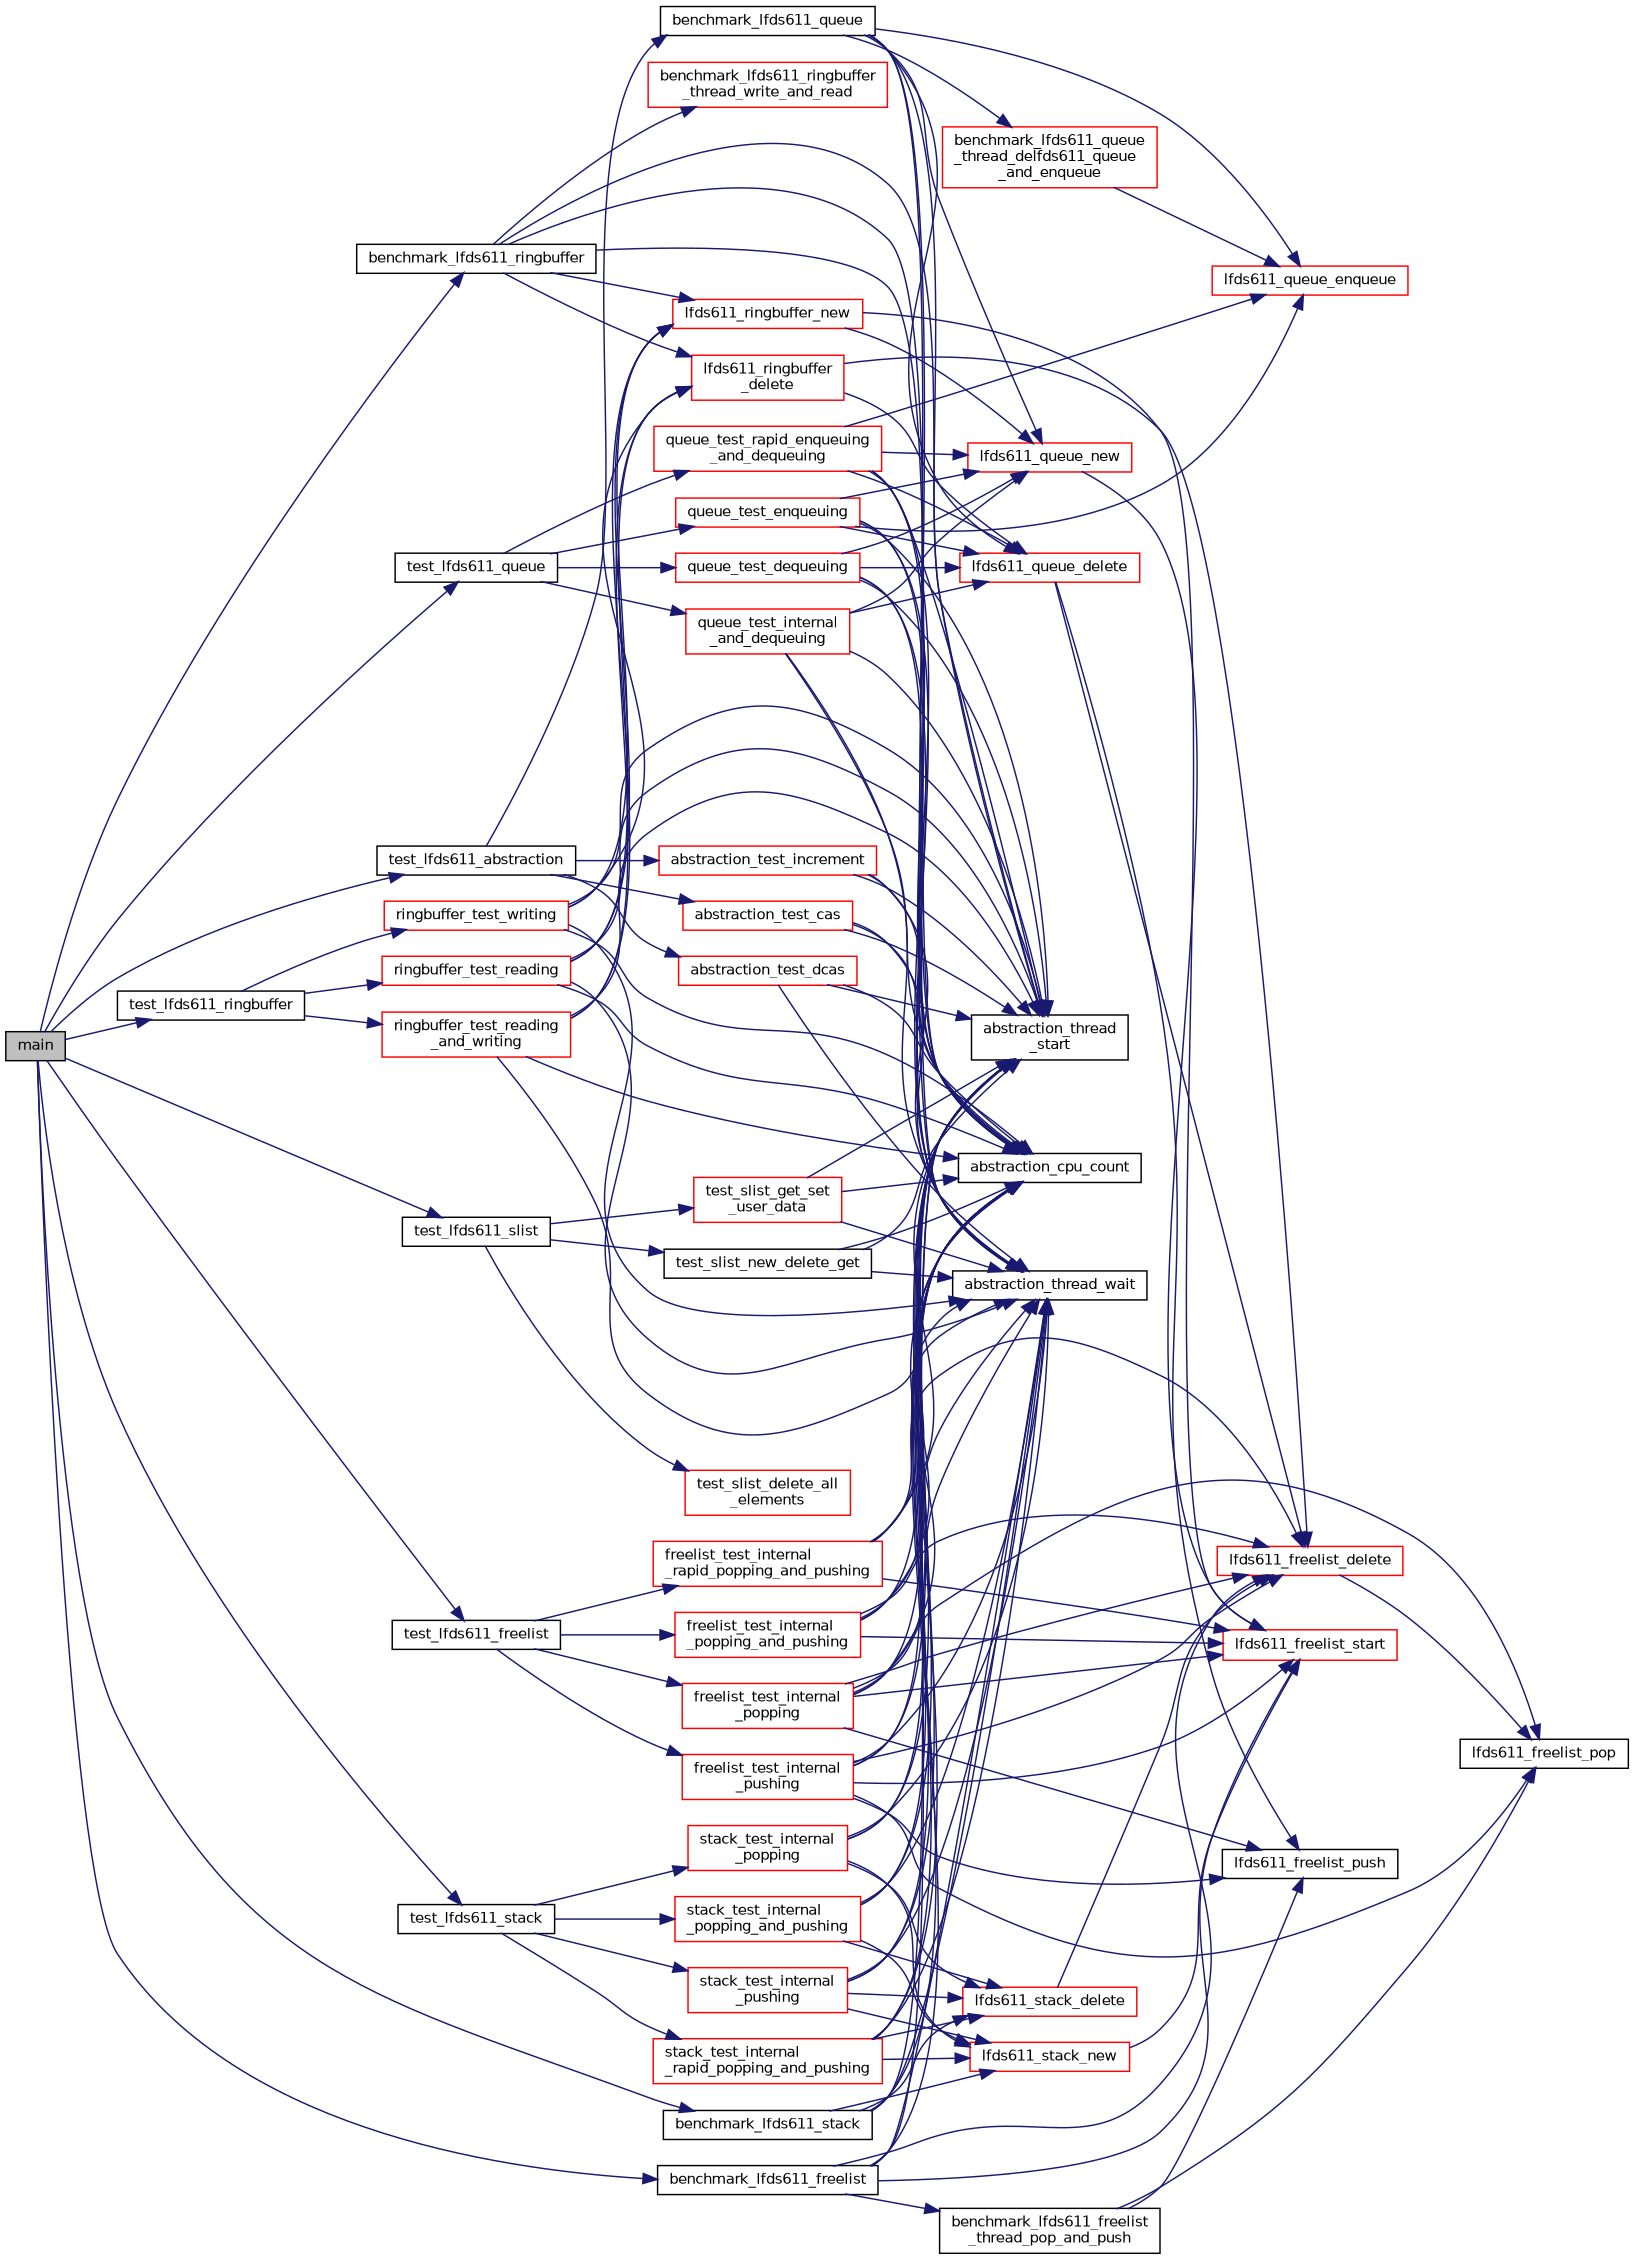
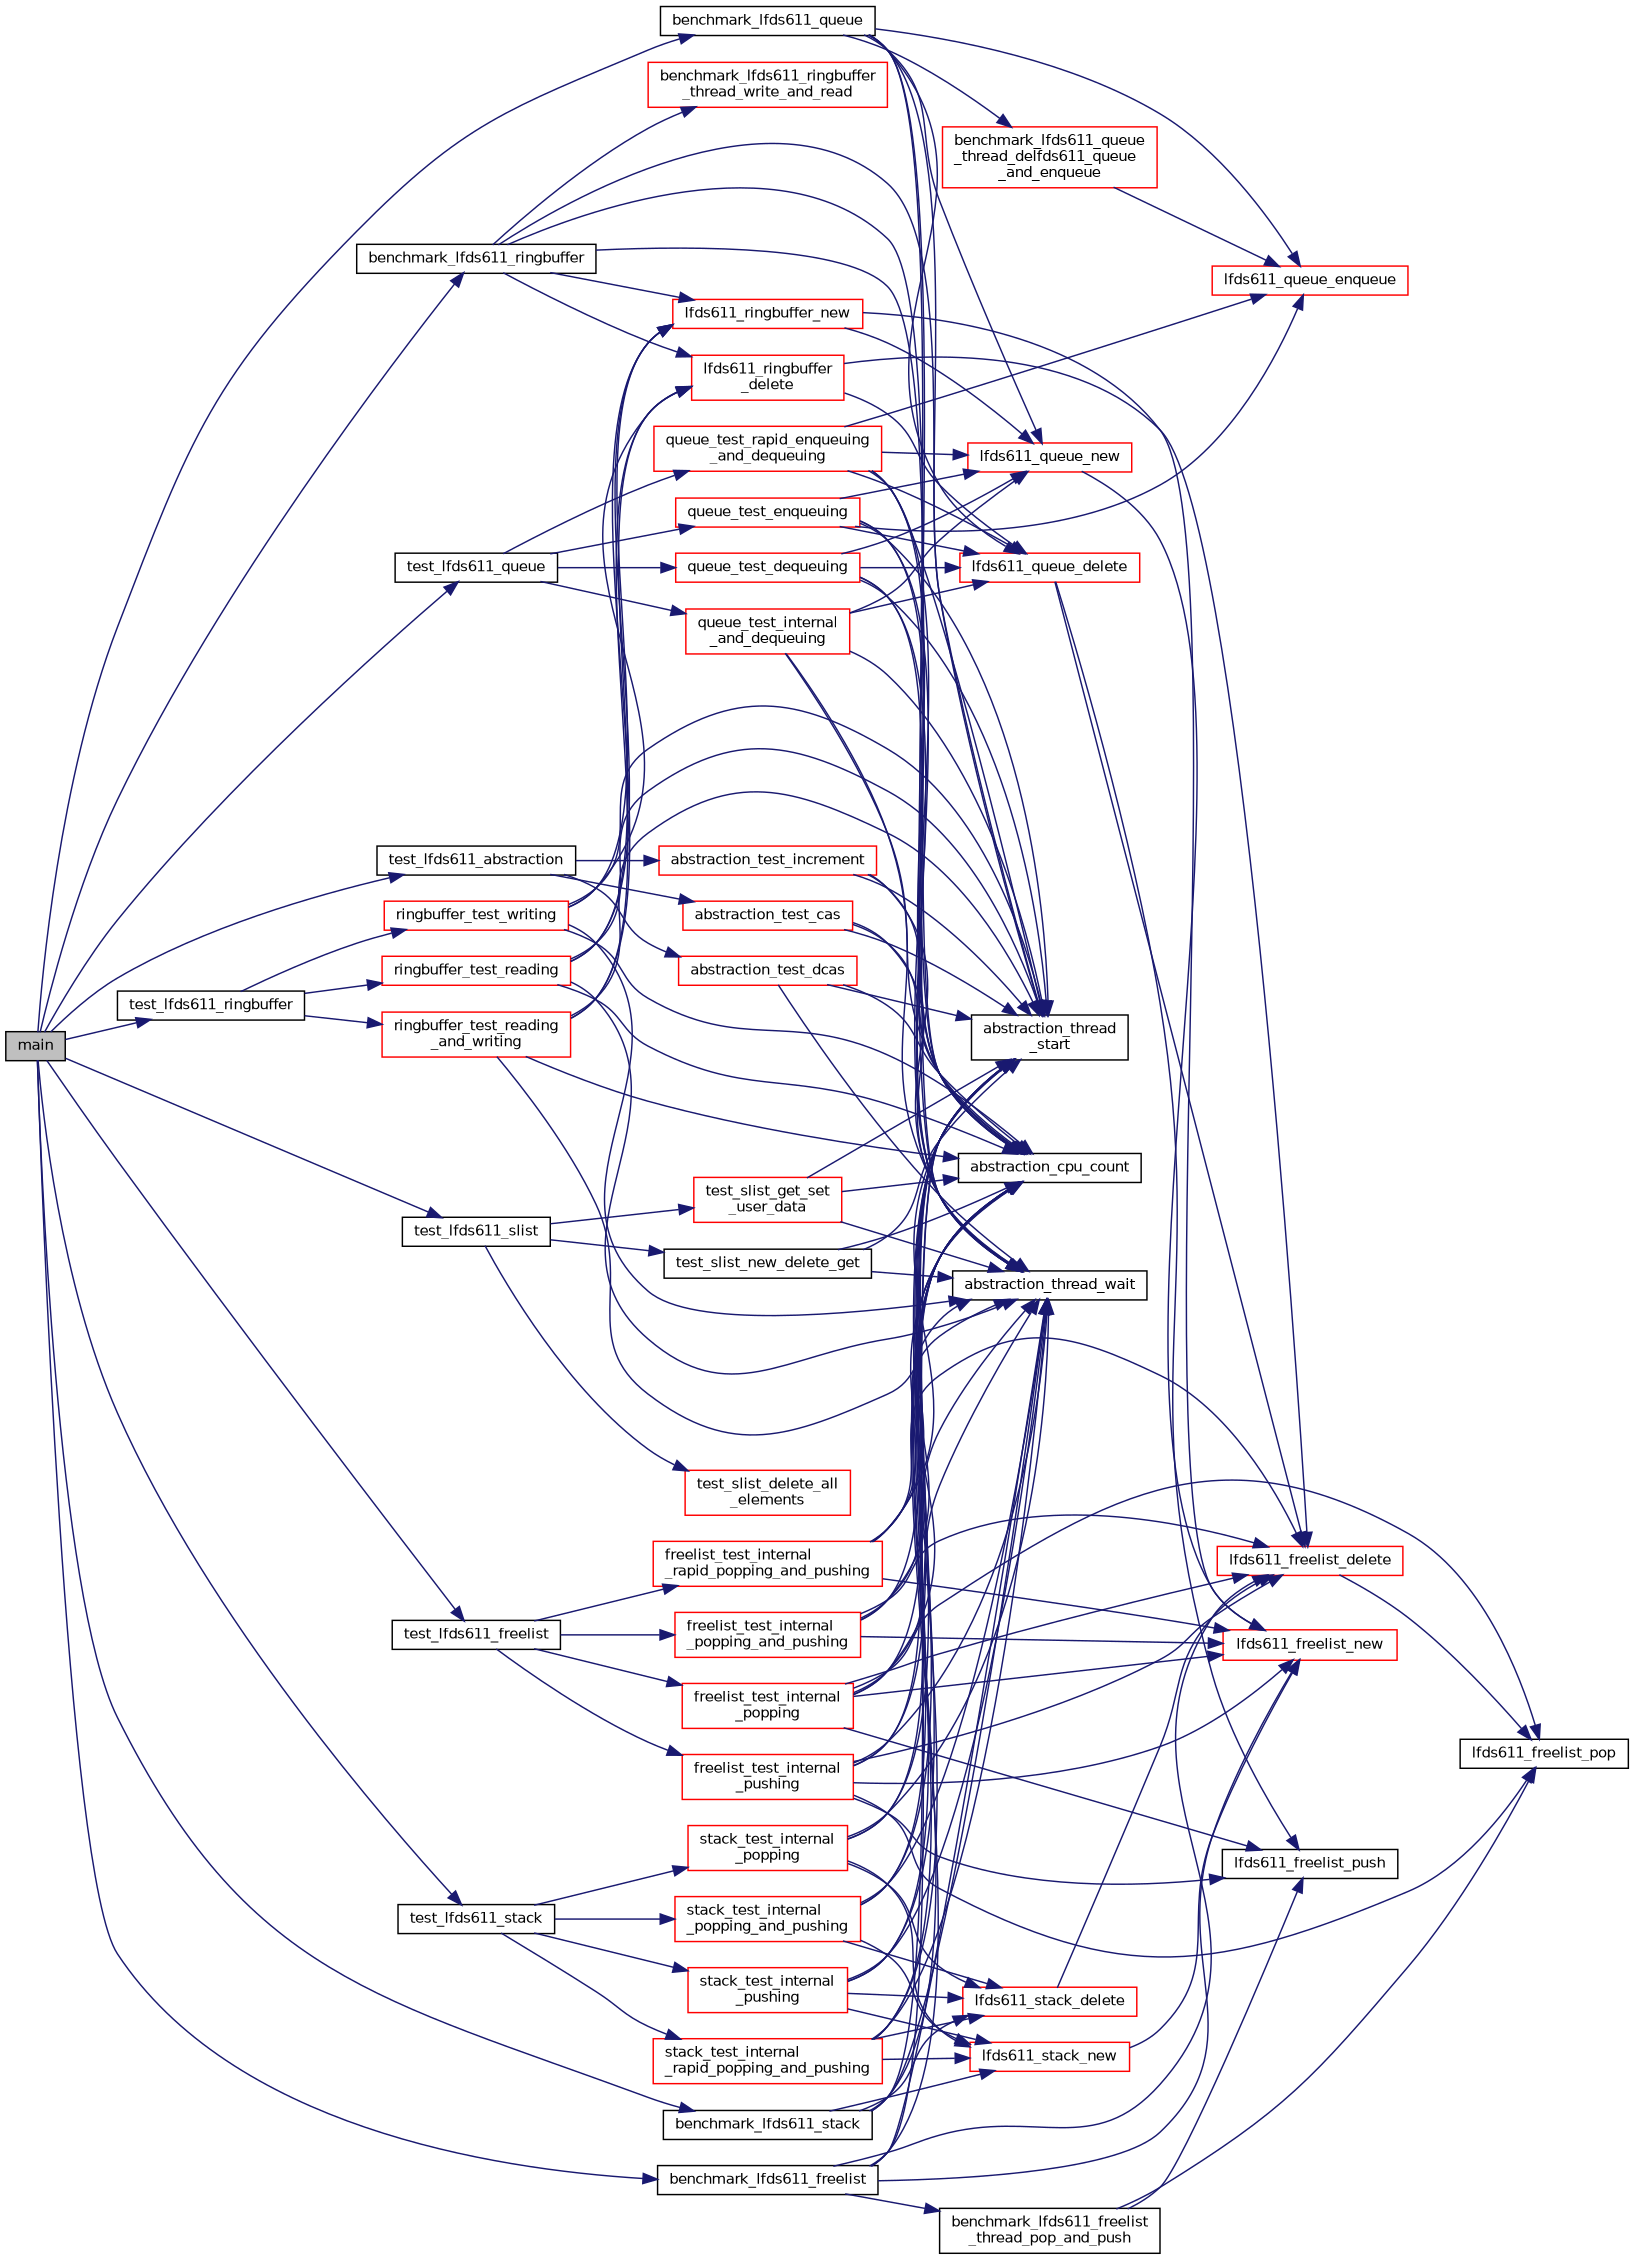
edge "test_lfds611_abstraction" -> "benchmark_lfds611_queue": now "main" -> "benchmark_lfds611_queue"
node "lfds611_freelist_start": label "lfds611_freelist_start" -> "lfds611_freelist_new"
